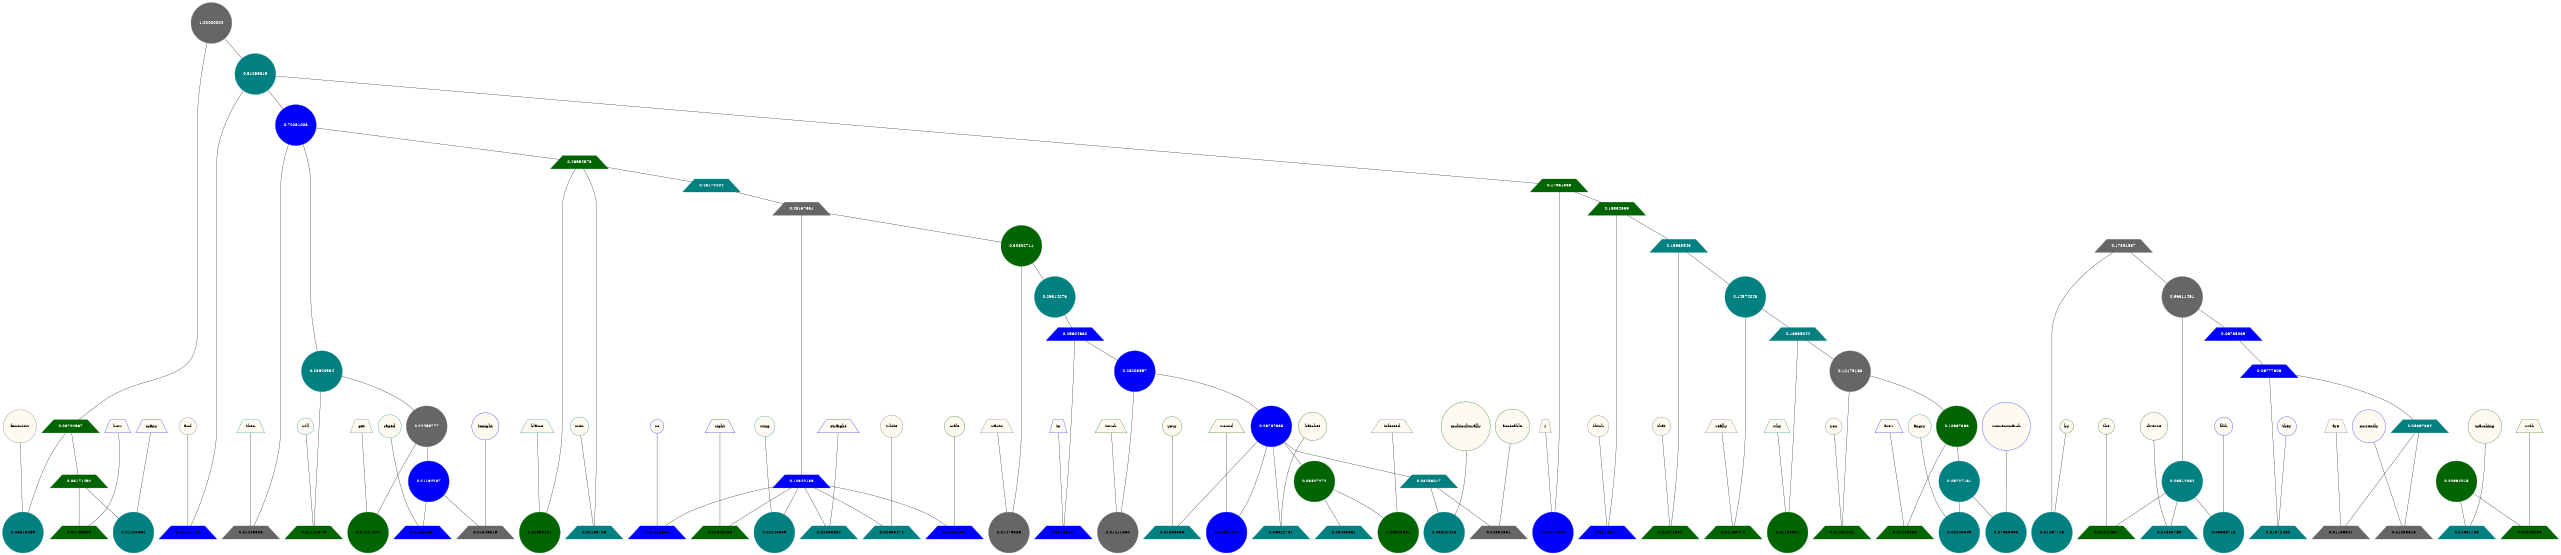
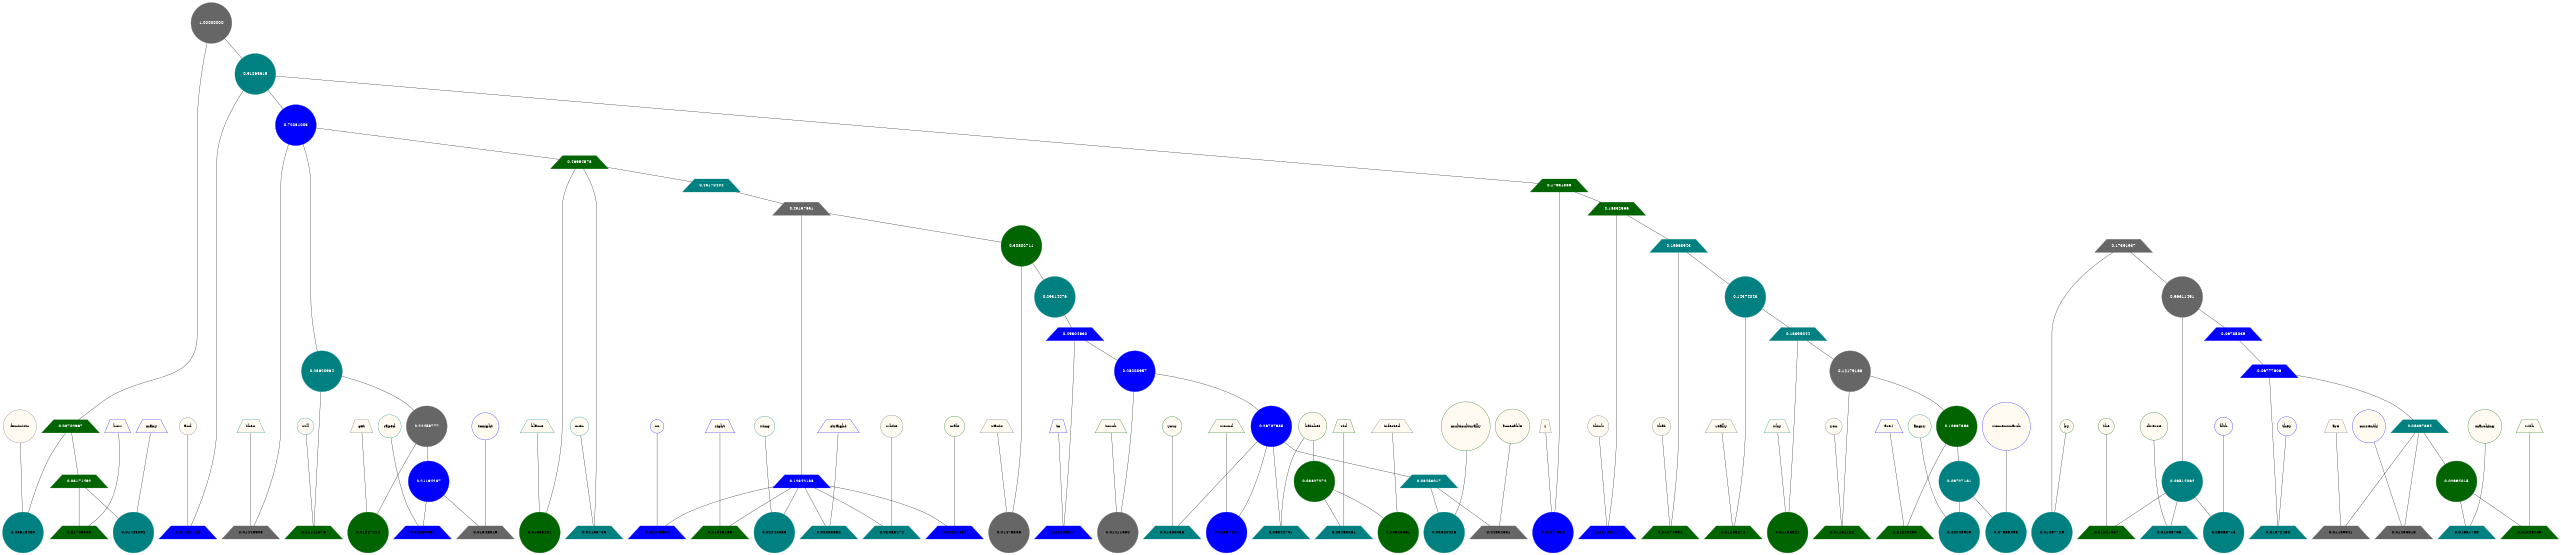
node "std": added
edge "0.05397694" -- "0.02994015": added
edge "0.26787985" -- "0.08827272": now "hatchet" -- "0.08827272"
